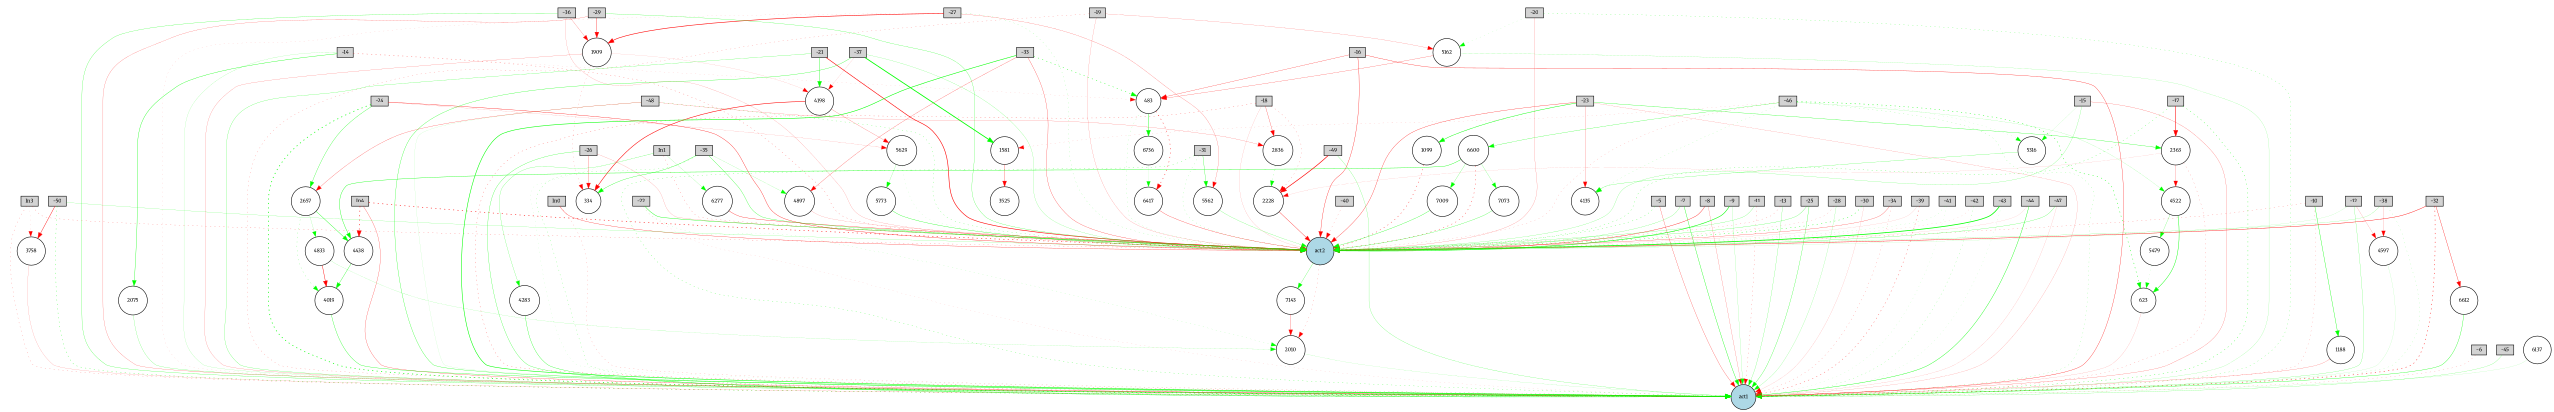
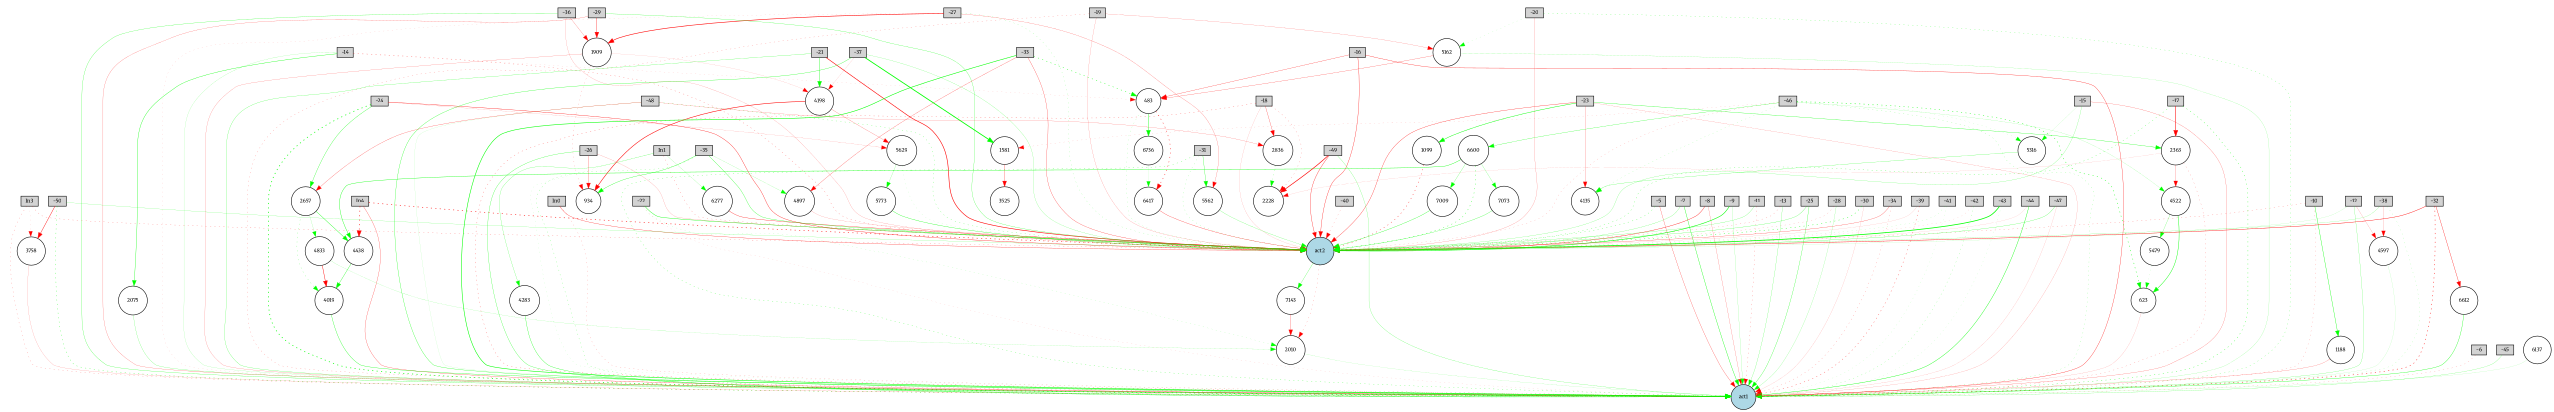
node "334": label "334" -> "934"
edge "6600" -> "act2": color red -> green
edge "2228" -> "act2": now "-49" -> "act2"
